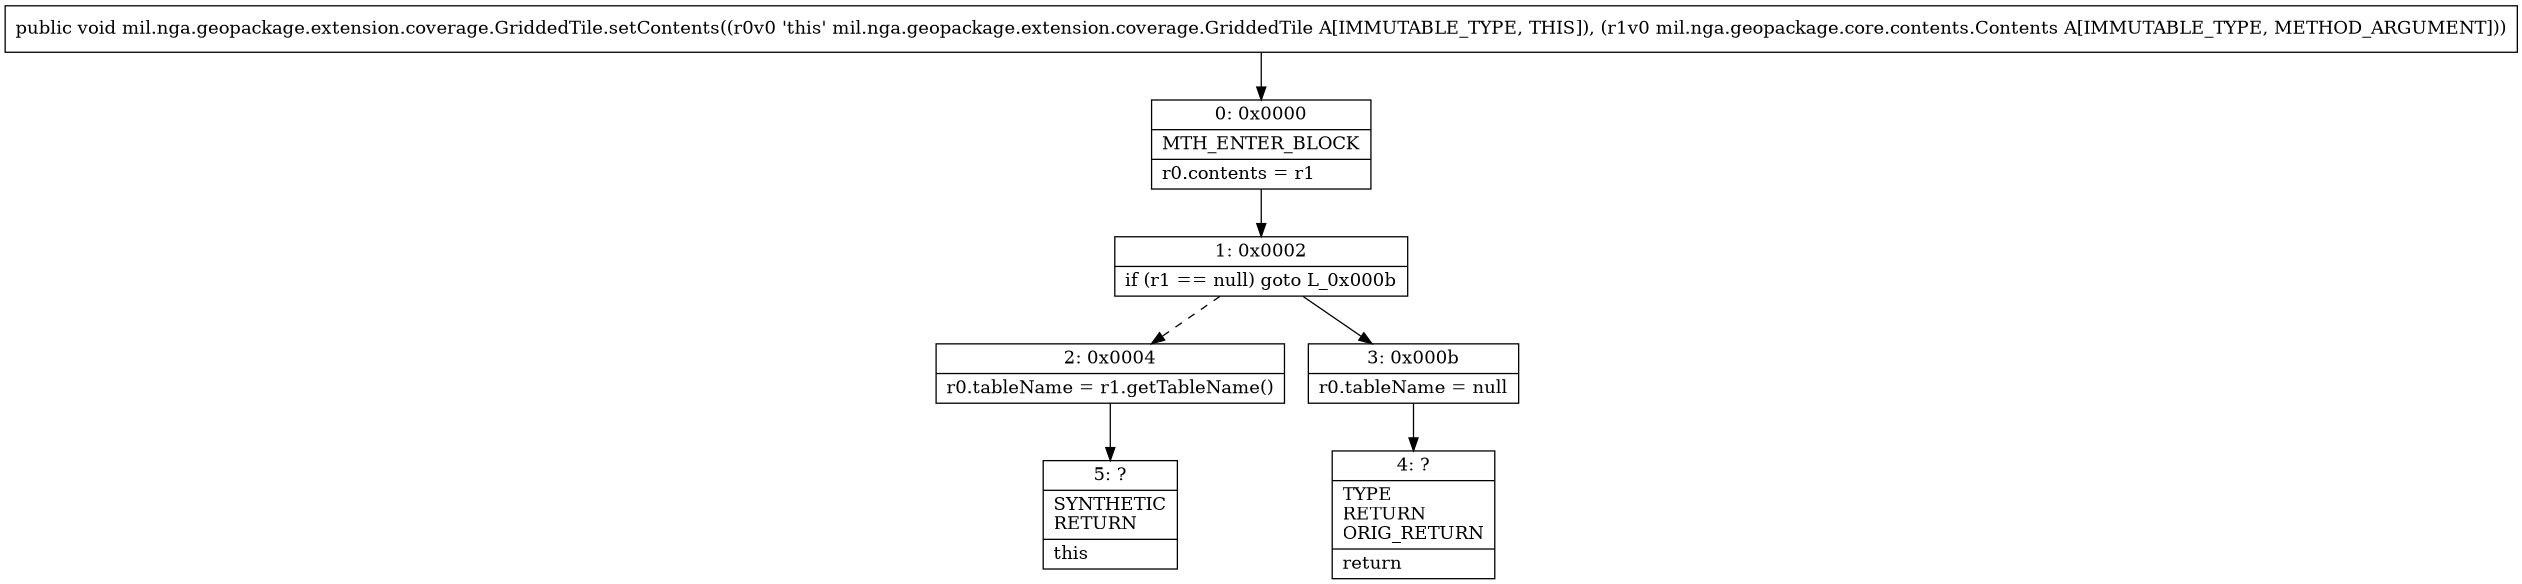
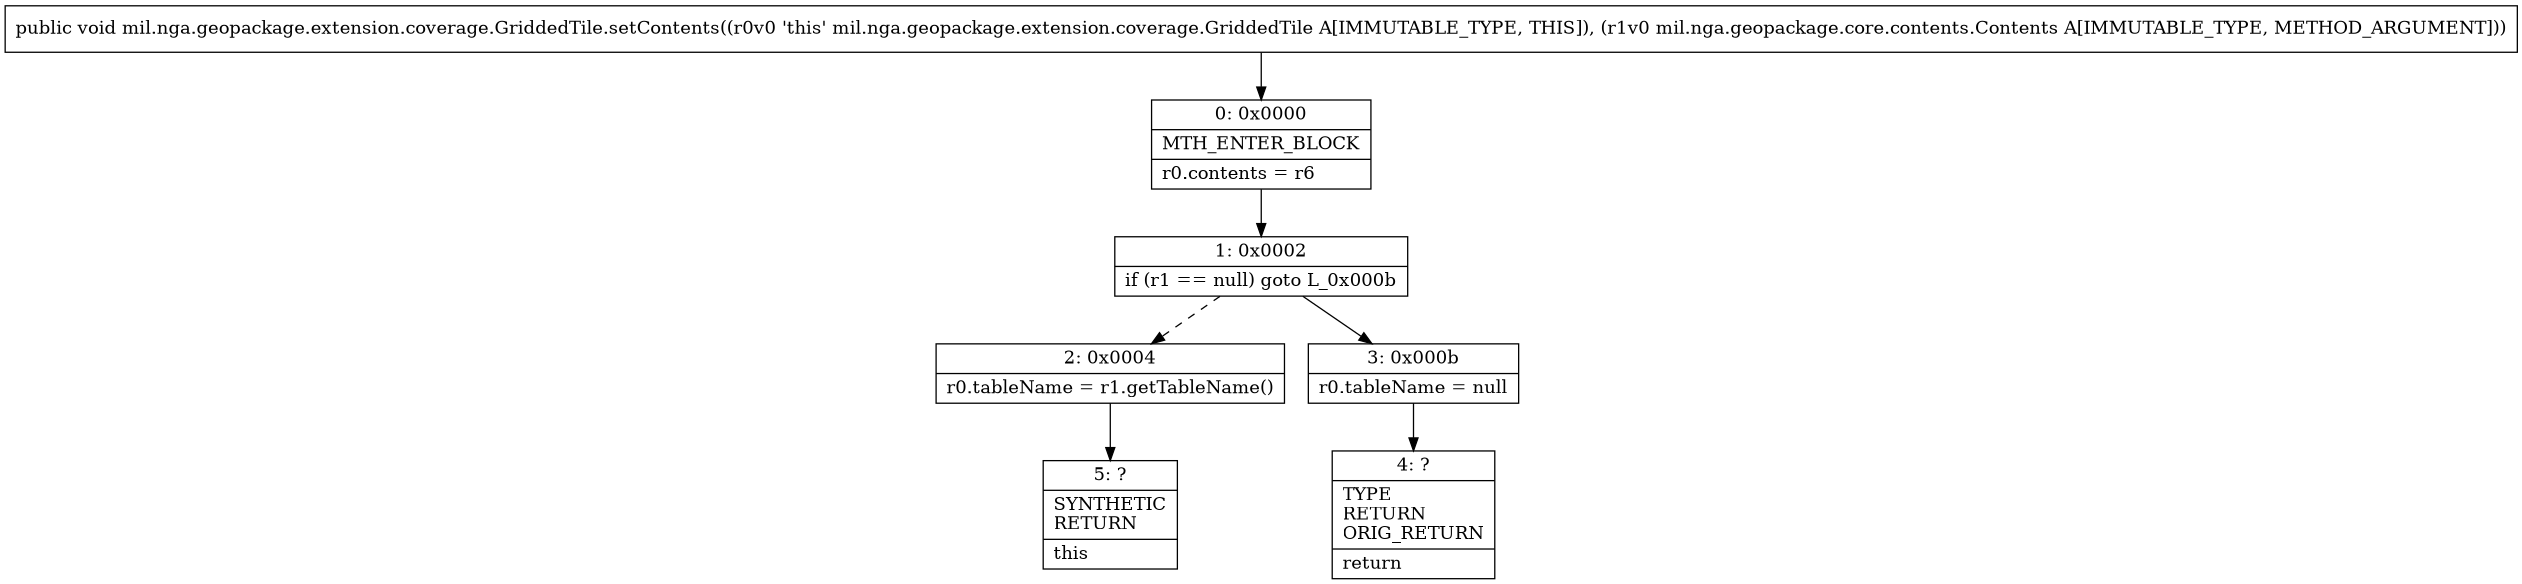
node "0: 0x0000": text "r0.contents = r1" -> "r0.contents = r6"
